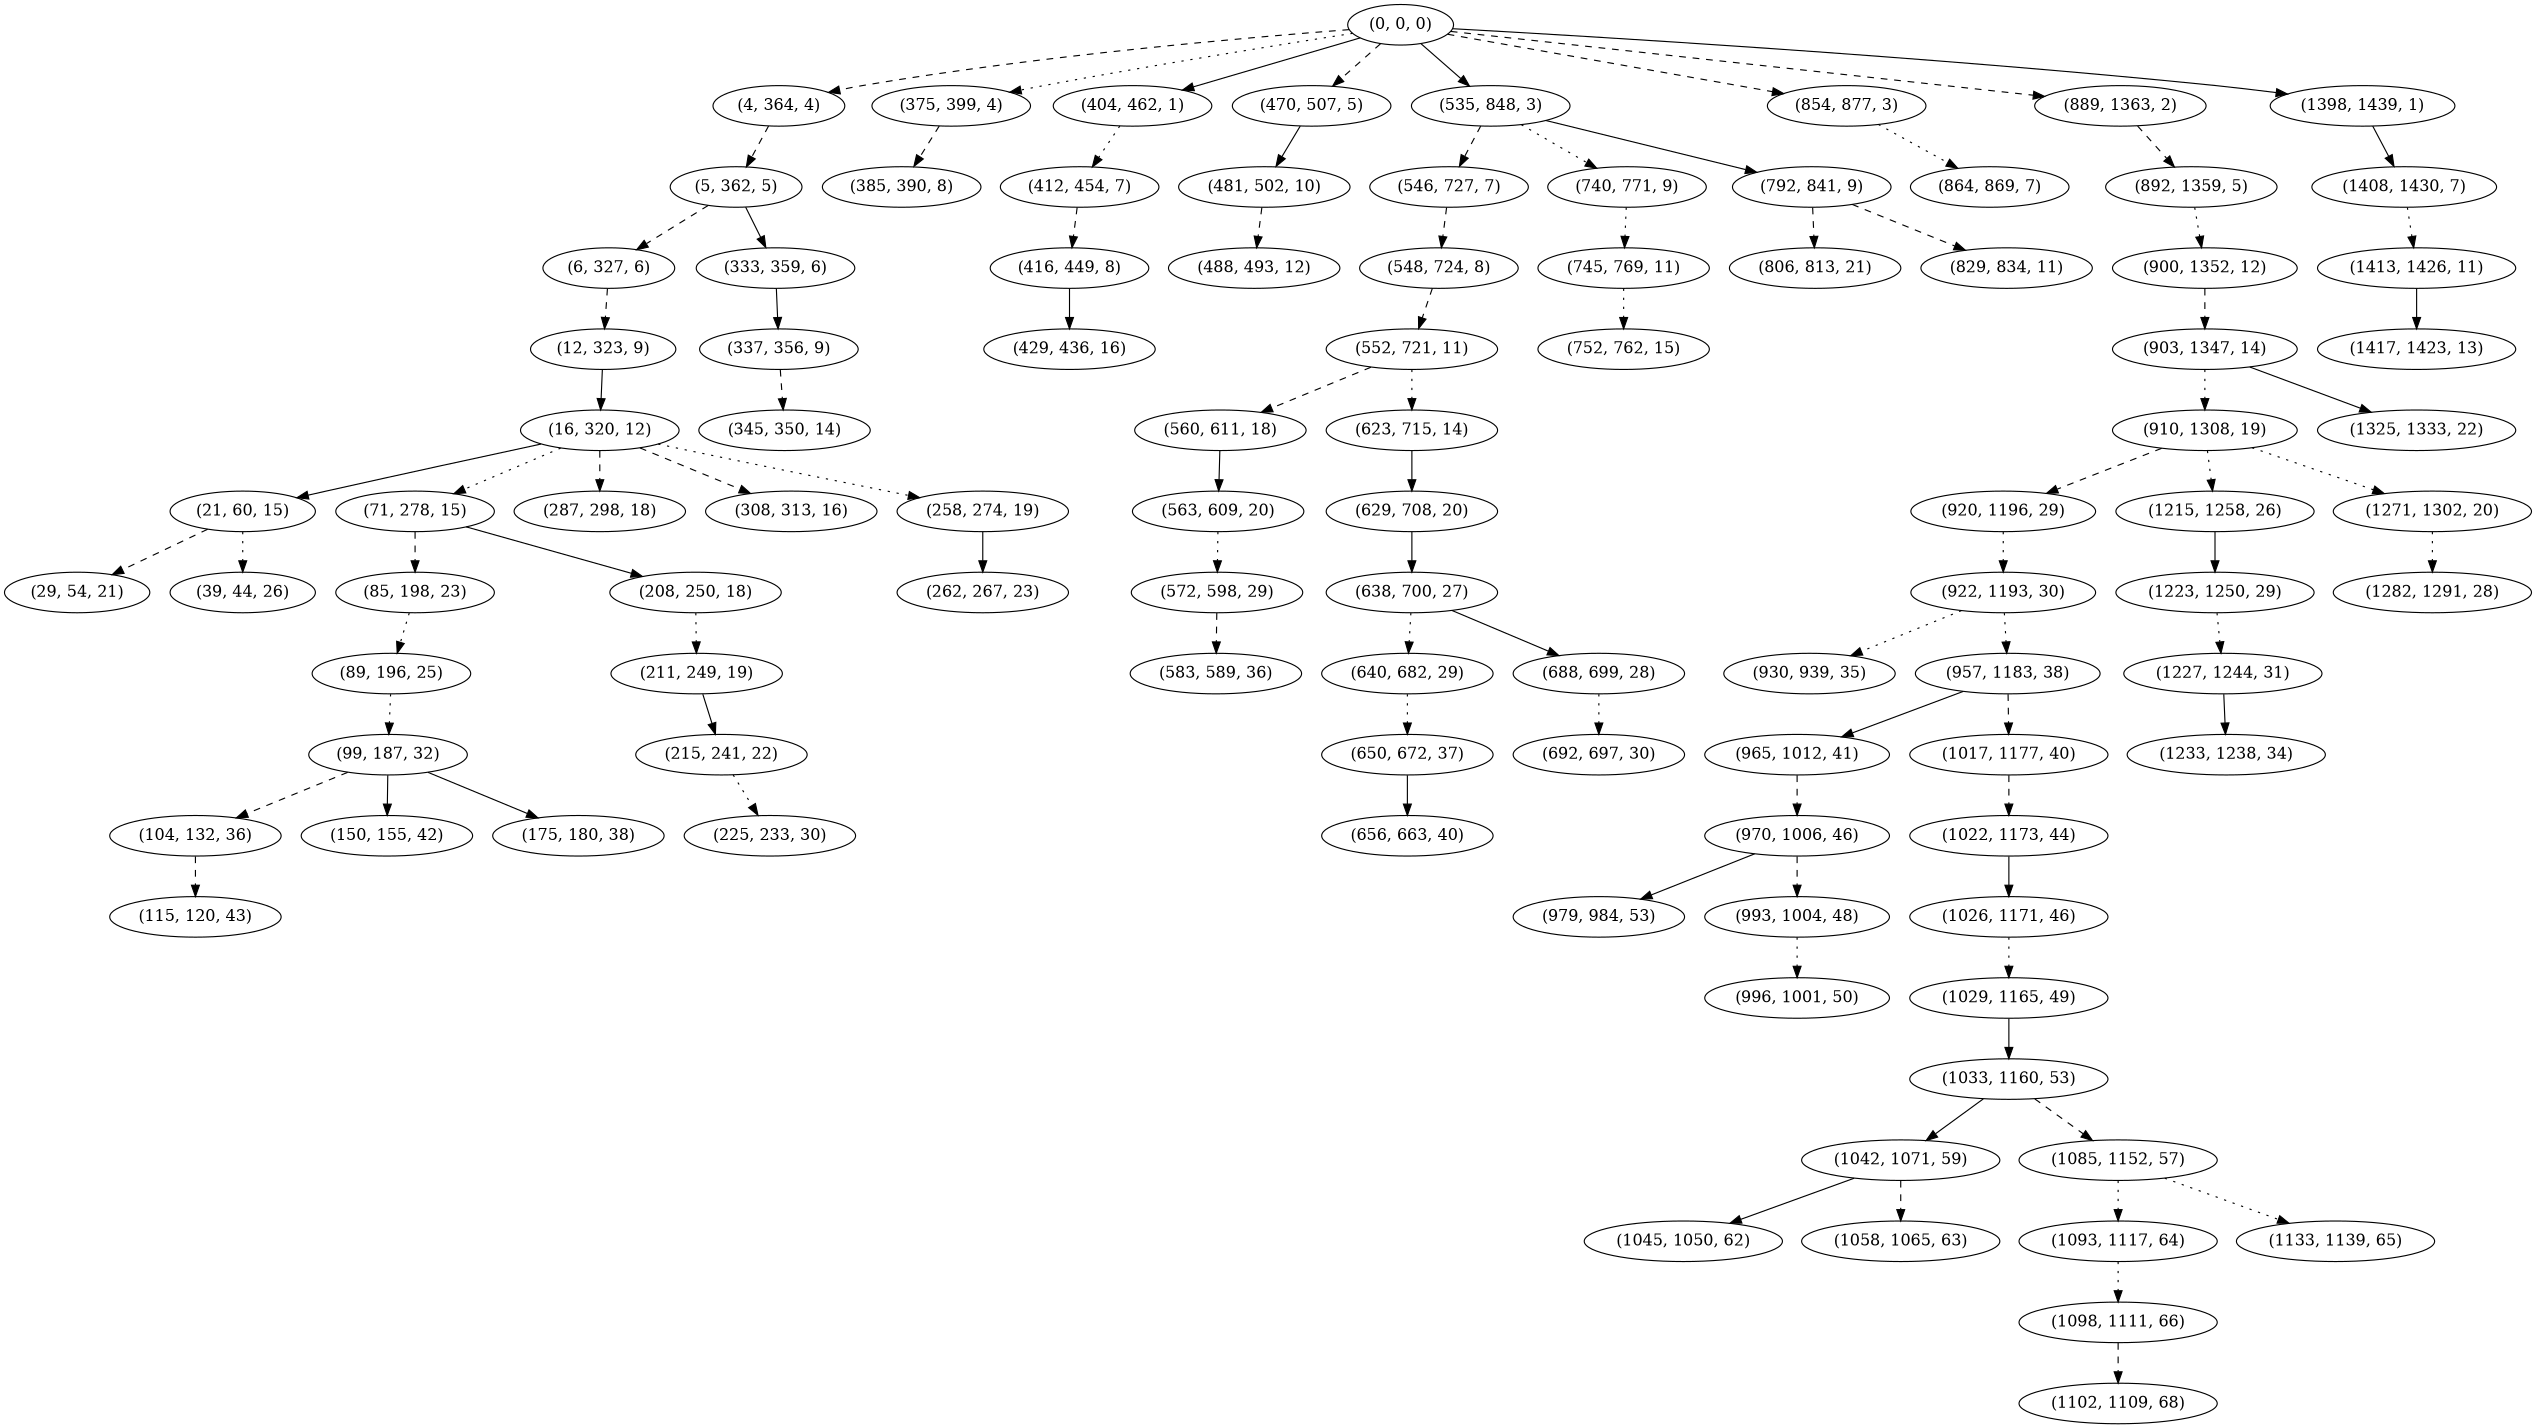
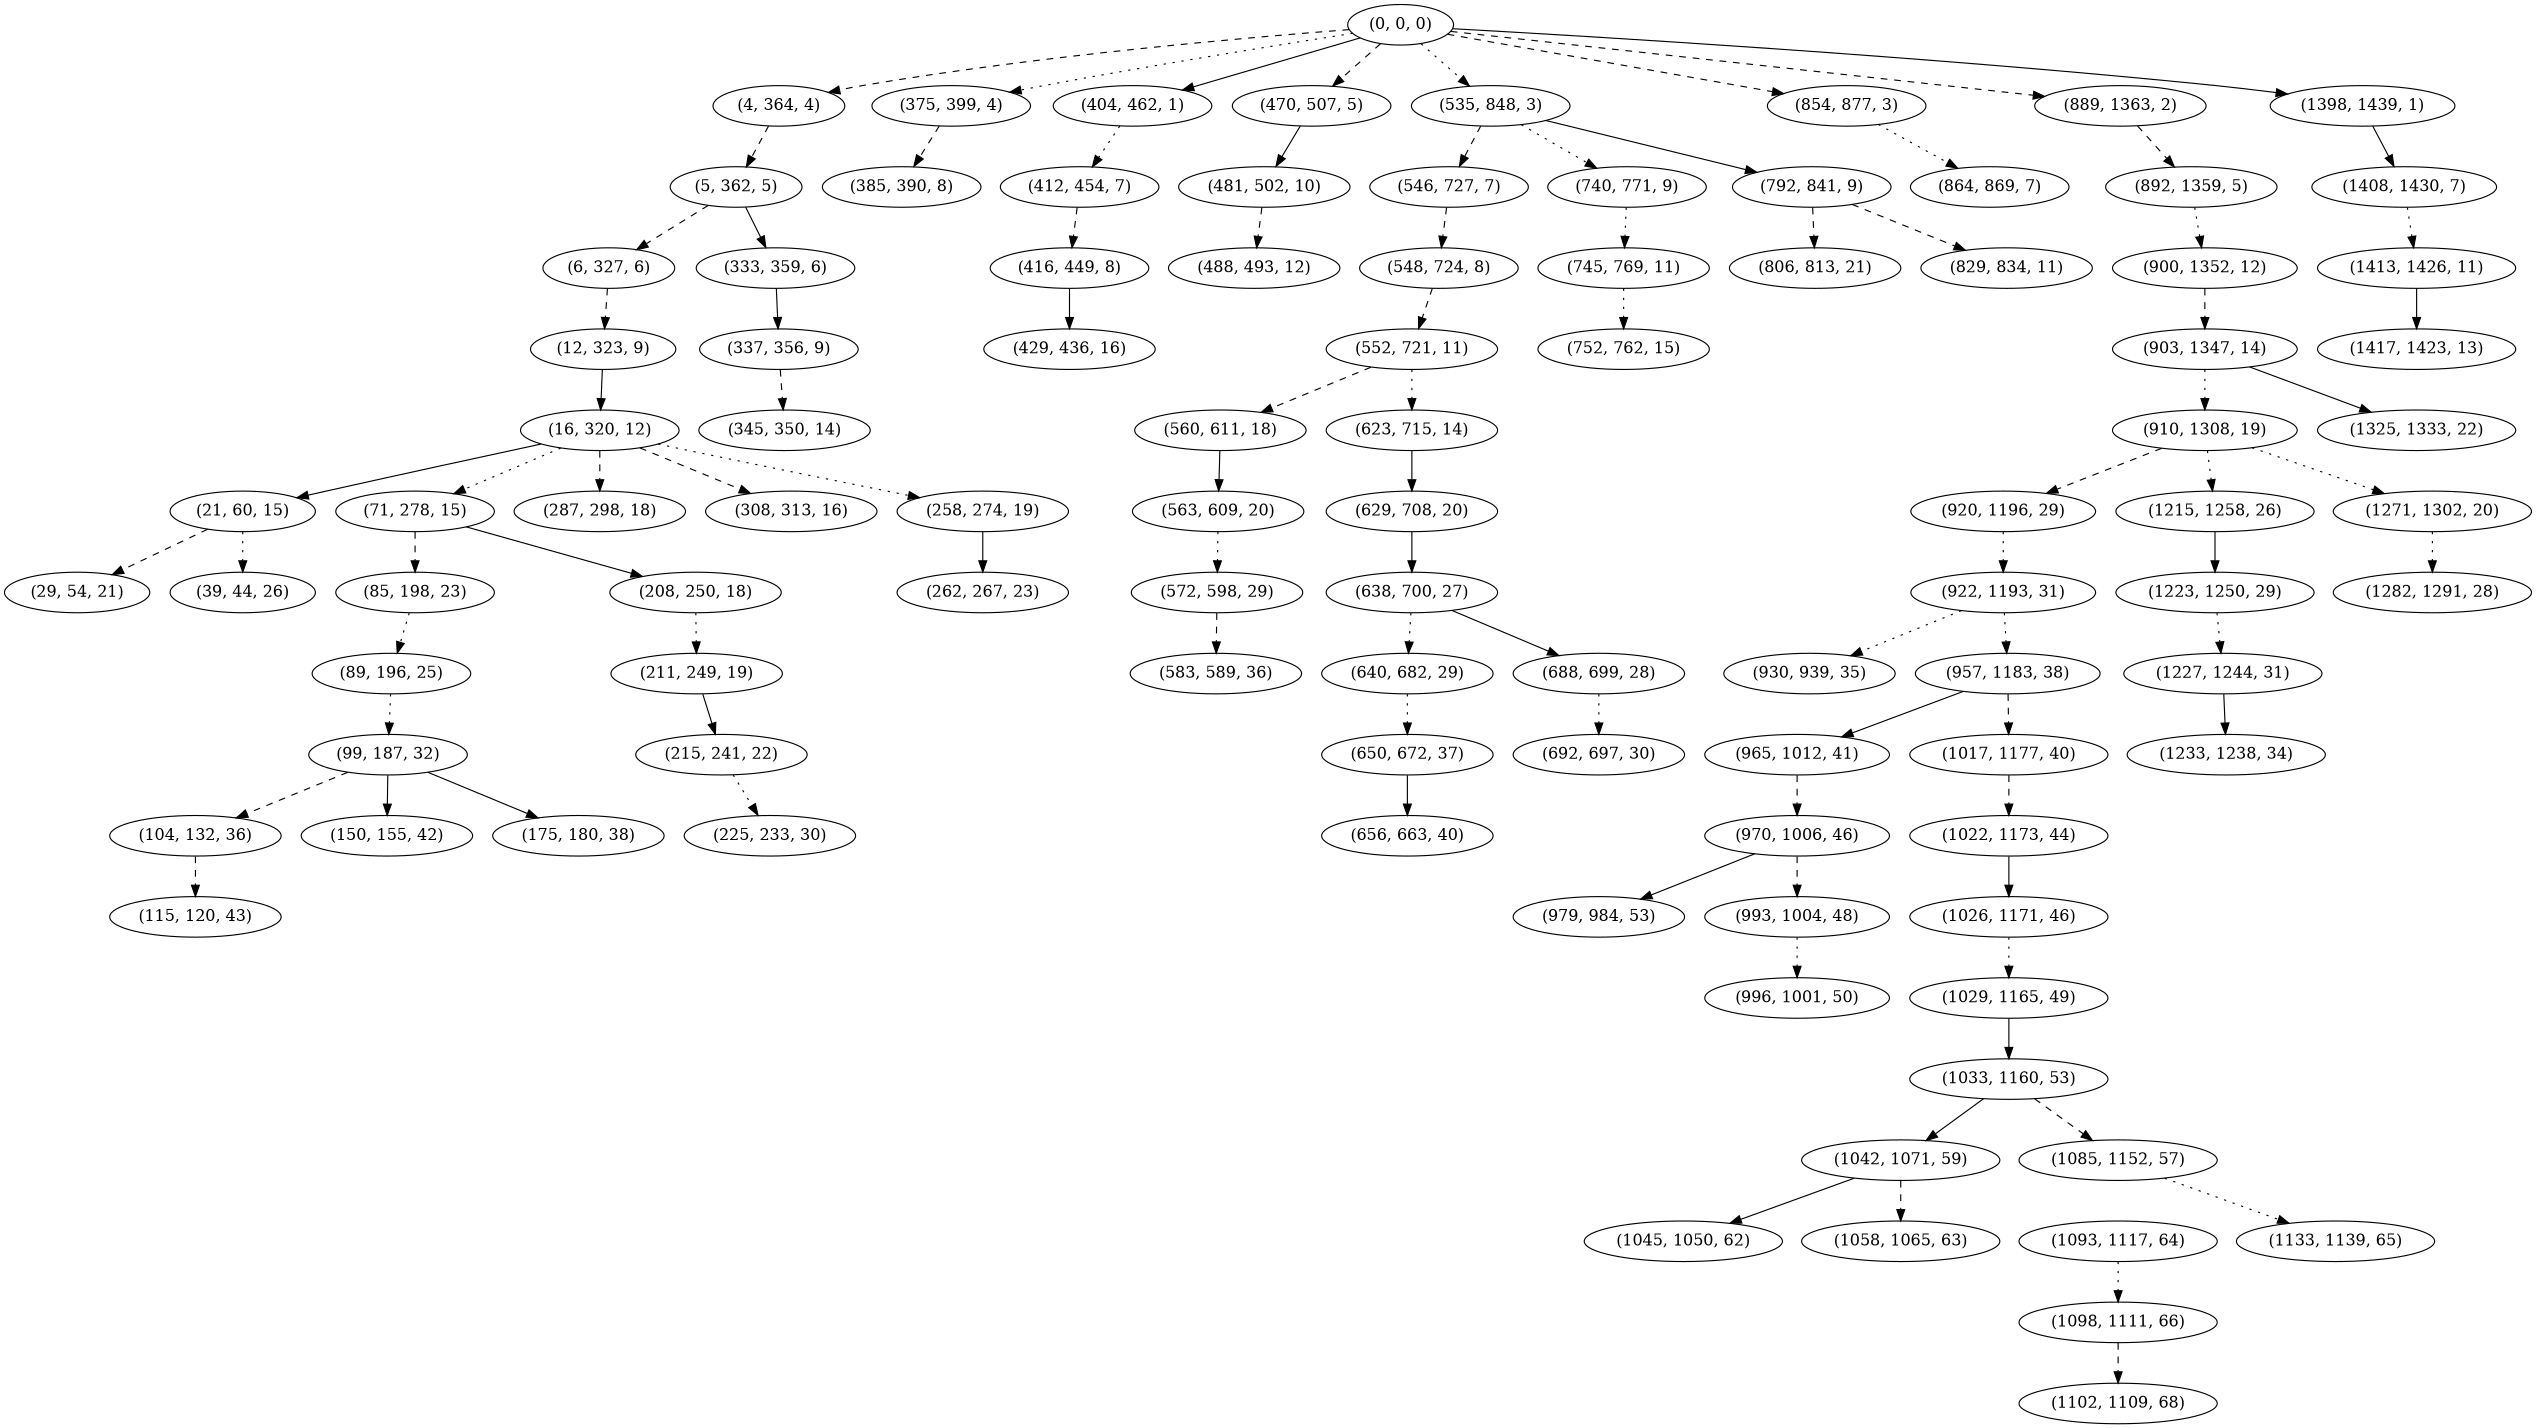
edge "(0, 0, 0)" -> "(535, 848, 3)": style solid -> dotted
node "(922, 1193, 30)": label "(922, 1193, 30)" -> "(922, 1193, 31)"
edge "(1085, 1152, 57)" -> "(1093, 1117, 64)": removed
